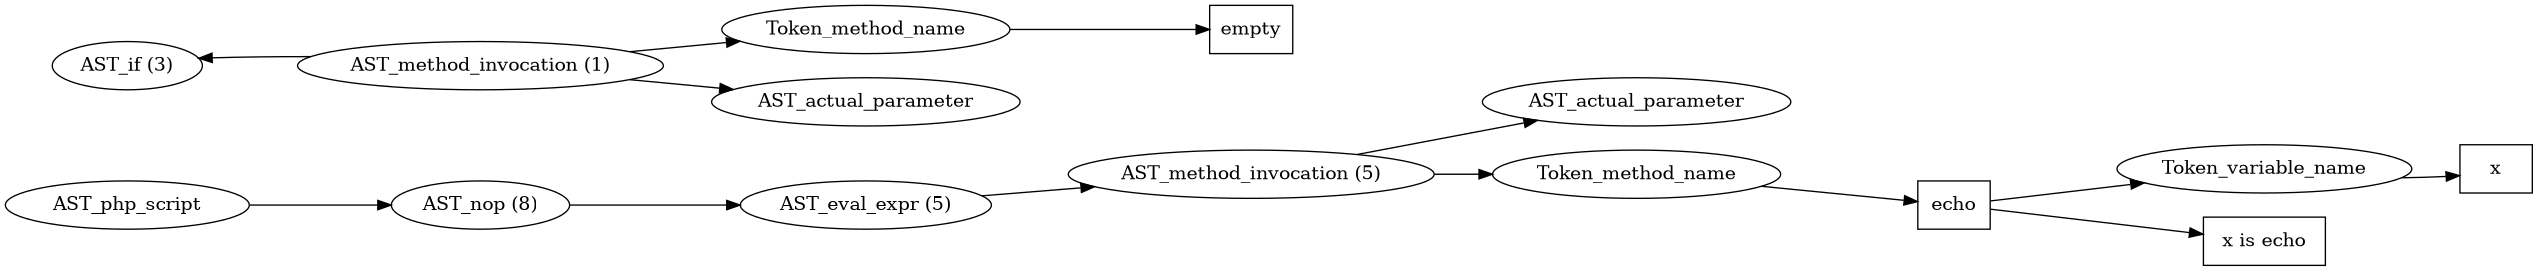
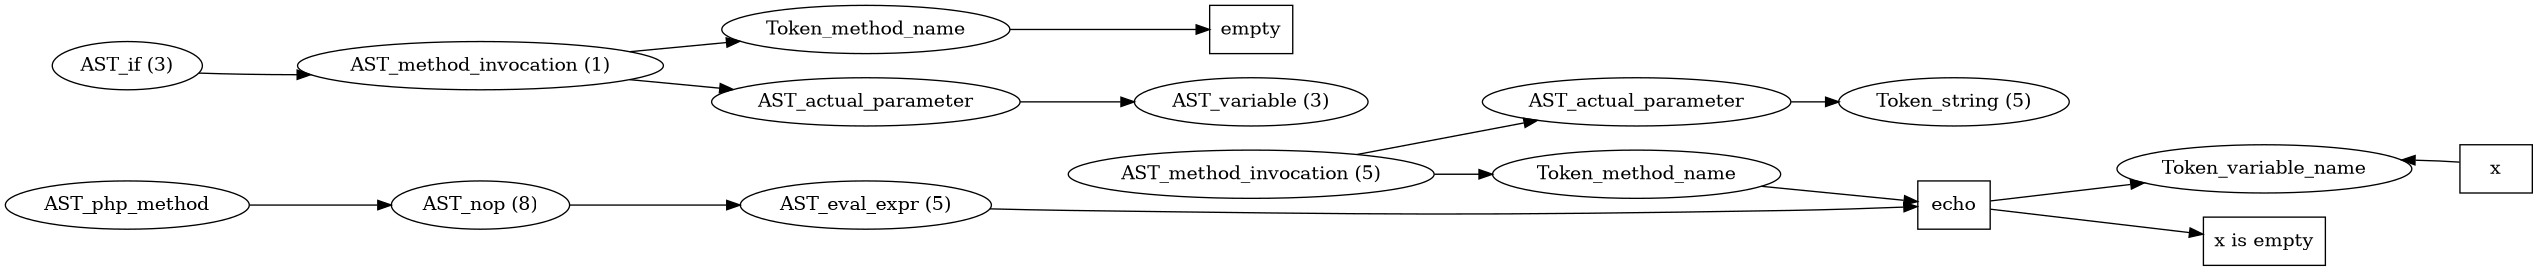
edge "AST_method_invocation (1)" -> "AST_if (3)": reversed
node "AST_variable (3)": added
node "Token_string (5)": added
edge "Token_variable_name" -> "x": reversed
edge "AST_eval_expr (5)" -> "AST_method_invocation (5)": now "AST_eval_expr (5)" -> "echo"
node "AST_php_script": label "AST_php_script" -> "AST_php_method"
node "x is echo": label "x is echo" -> "x is empty"
